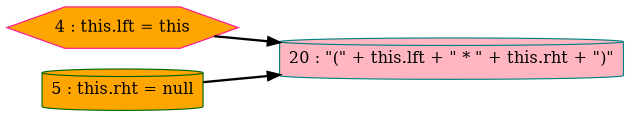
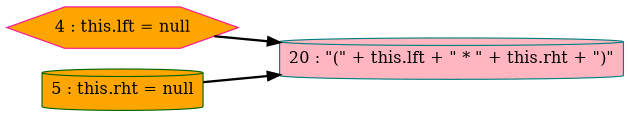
node "4 : this.lft = this": label "4 : this.lft = this" -> "4 : this.lft = null"
